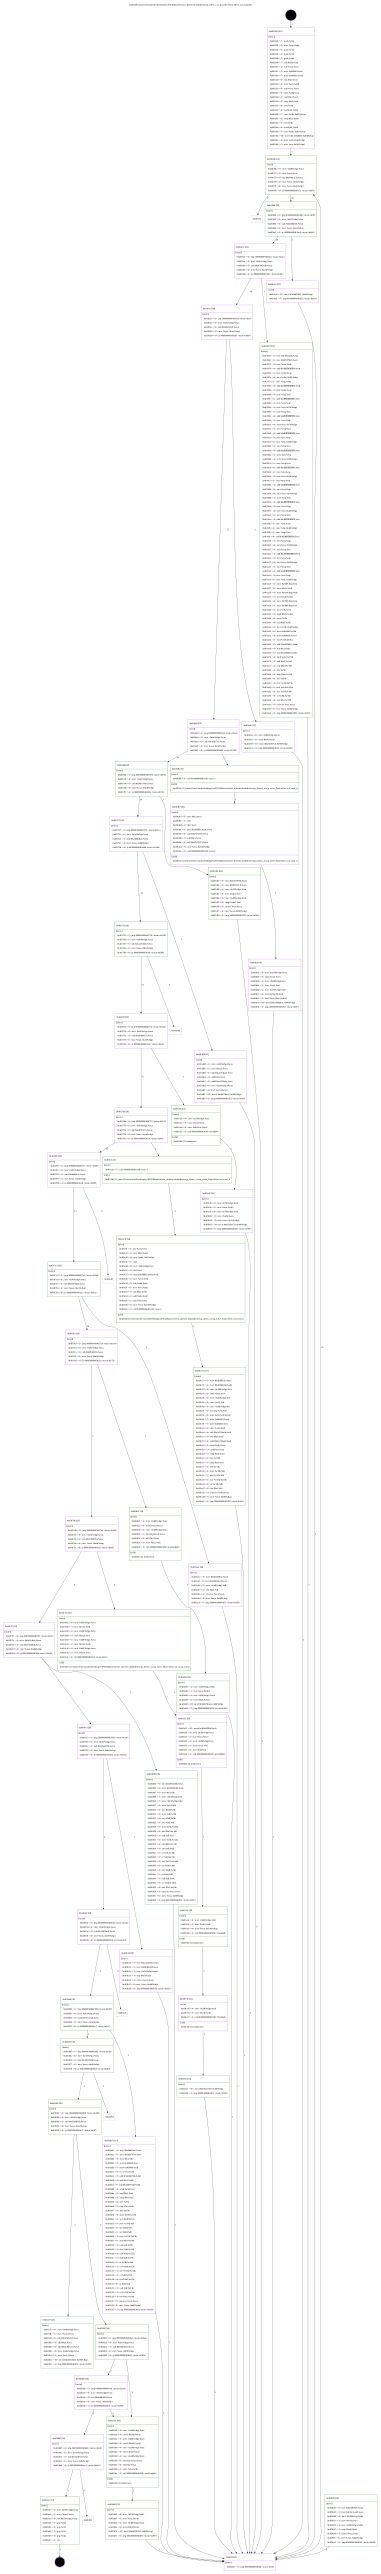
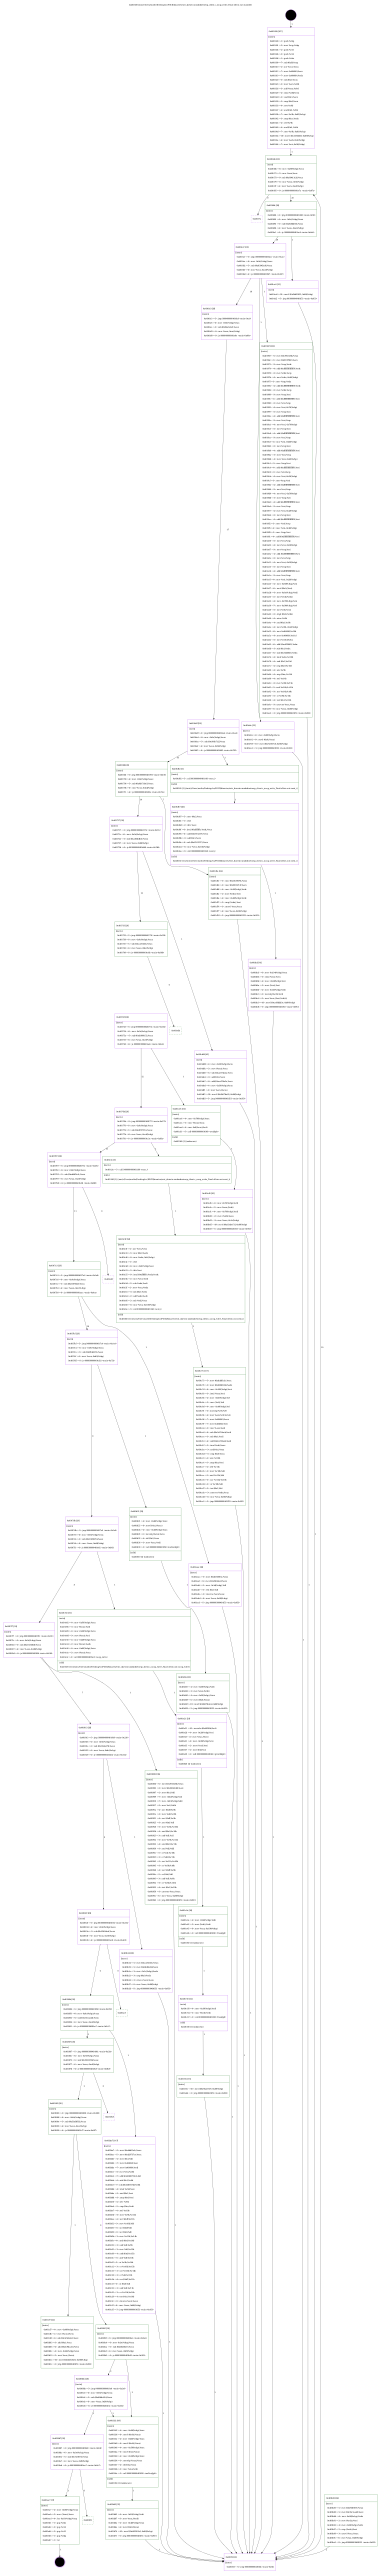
edge "0x4016c3 [28]" -> "0x401e8e [25]": now "0x4016a7 [28]" -> "0x401e8e [25]"
edge "0x401733 [28]" -> "0x40174f [28]": removed, label "13"
